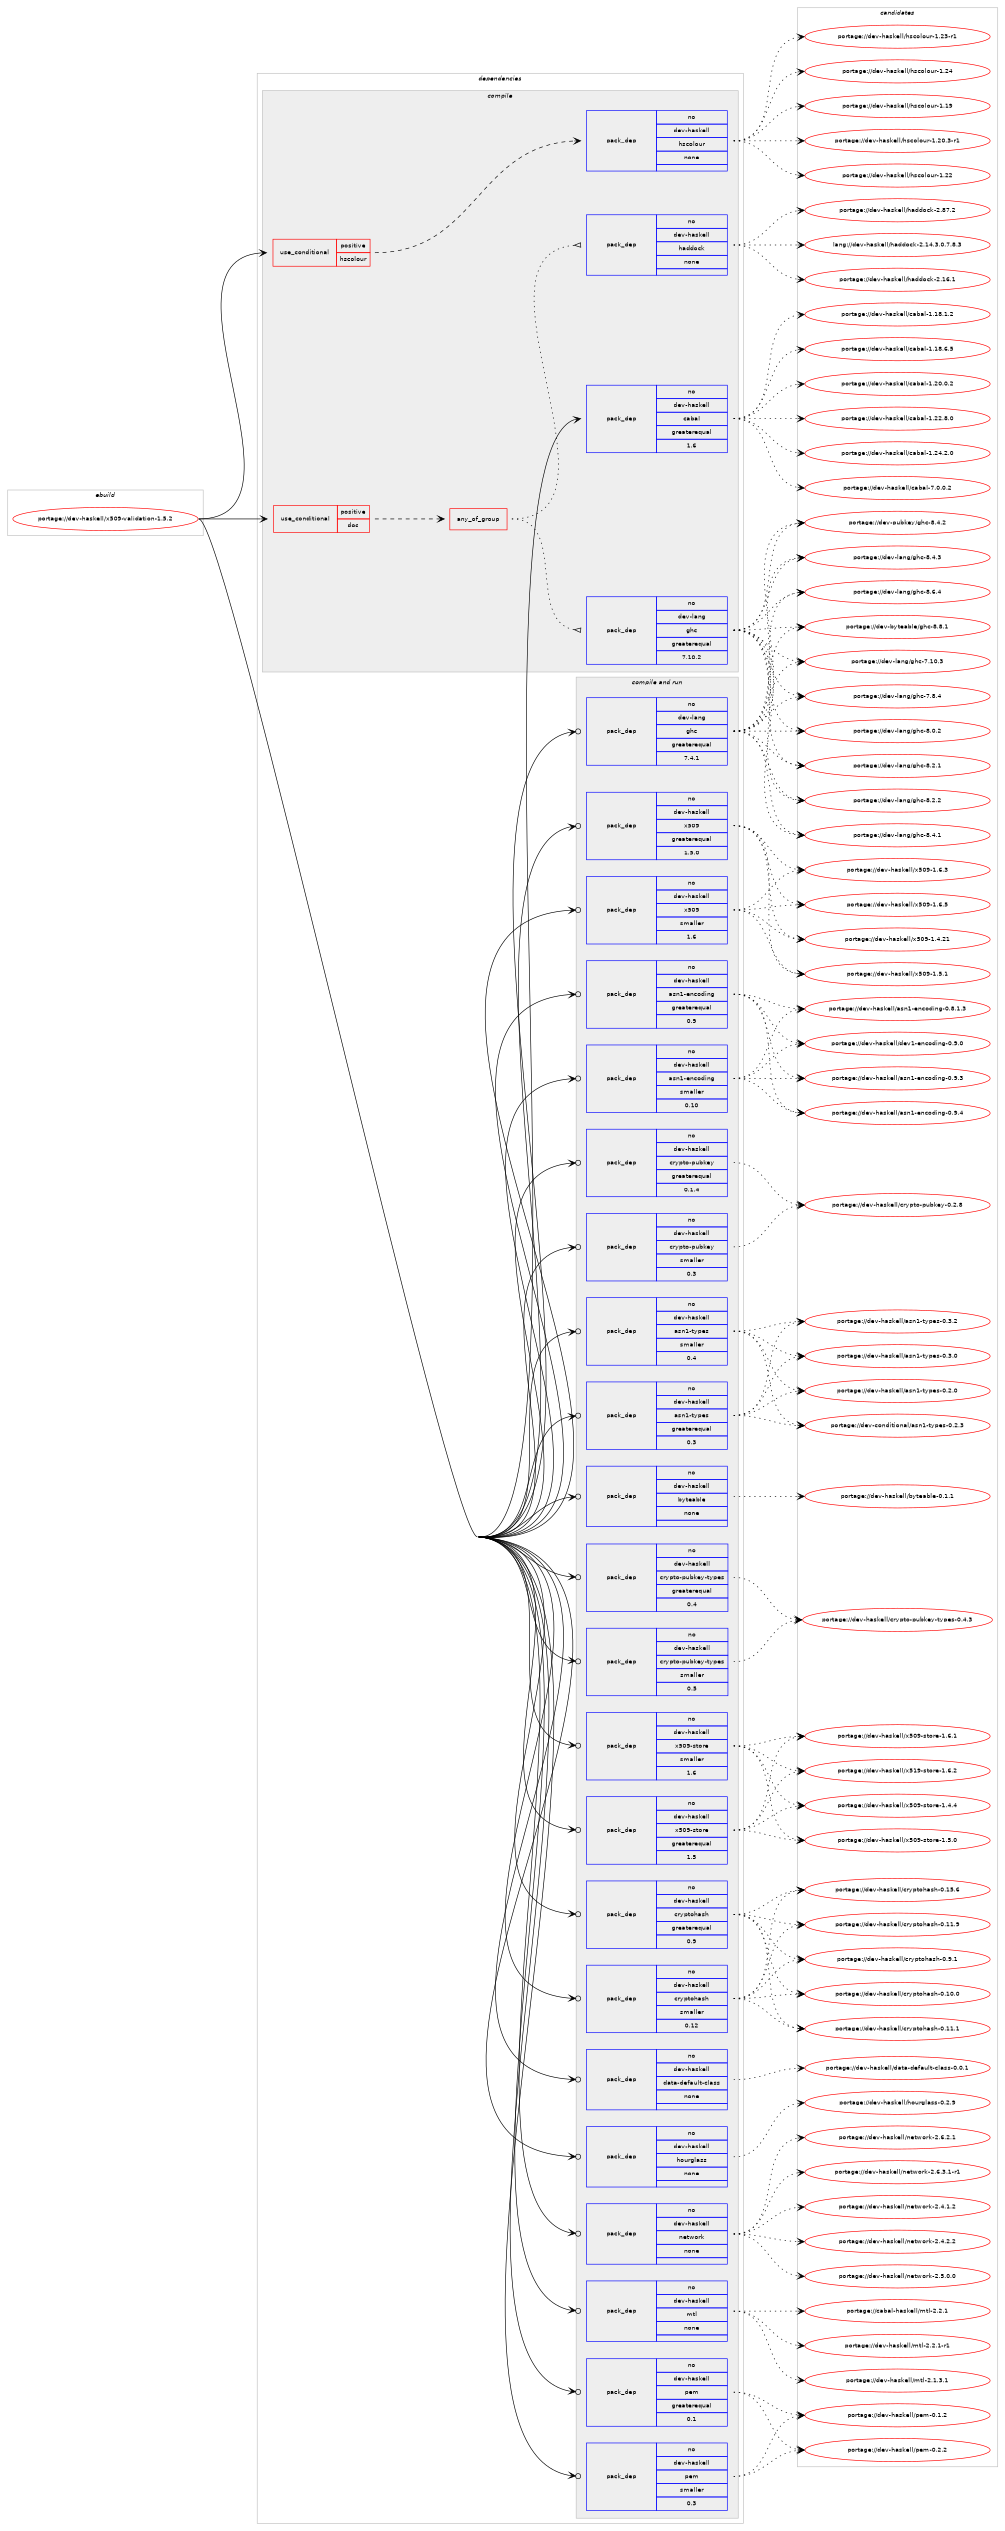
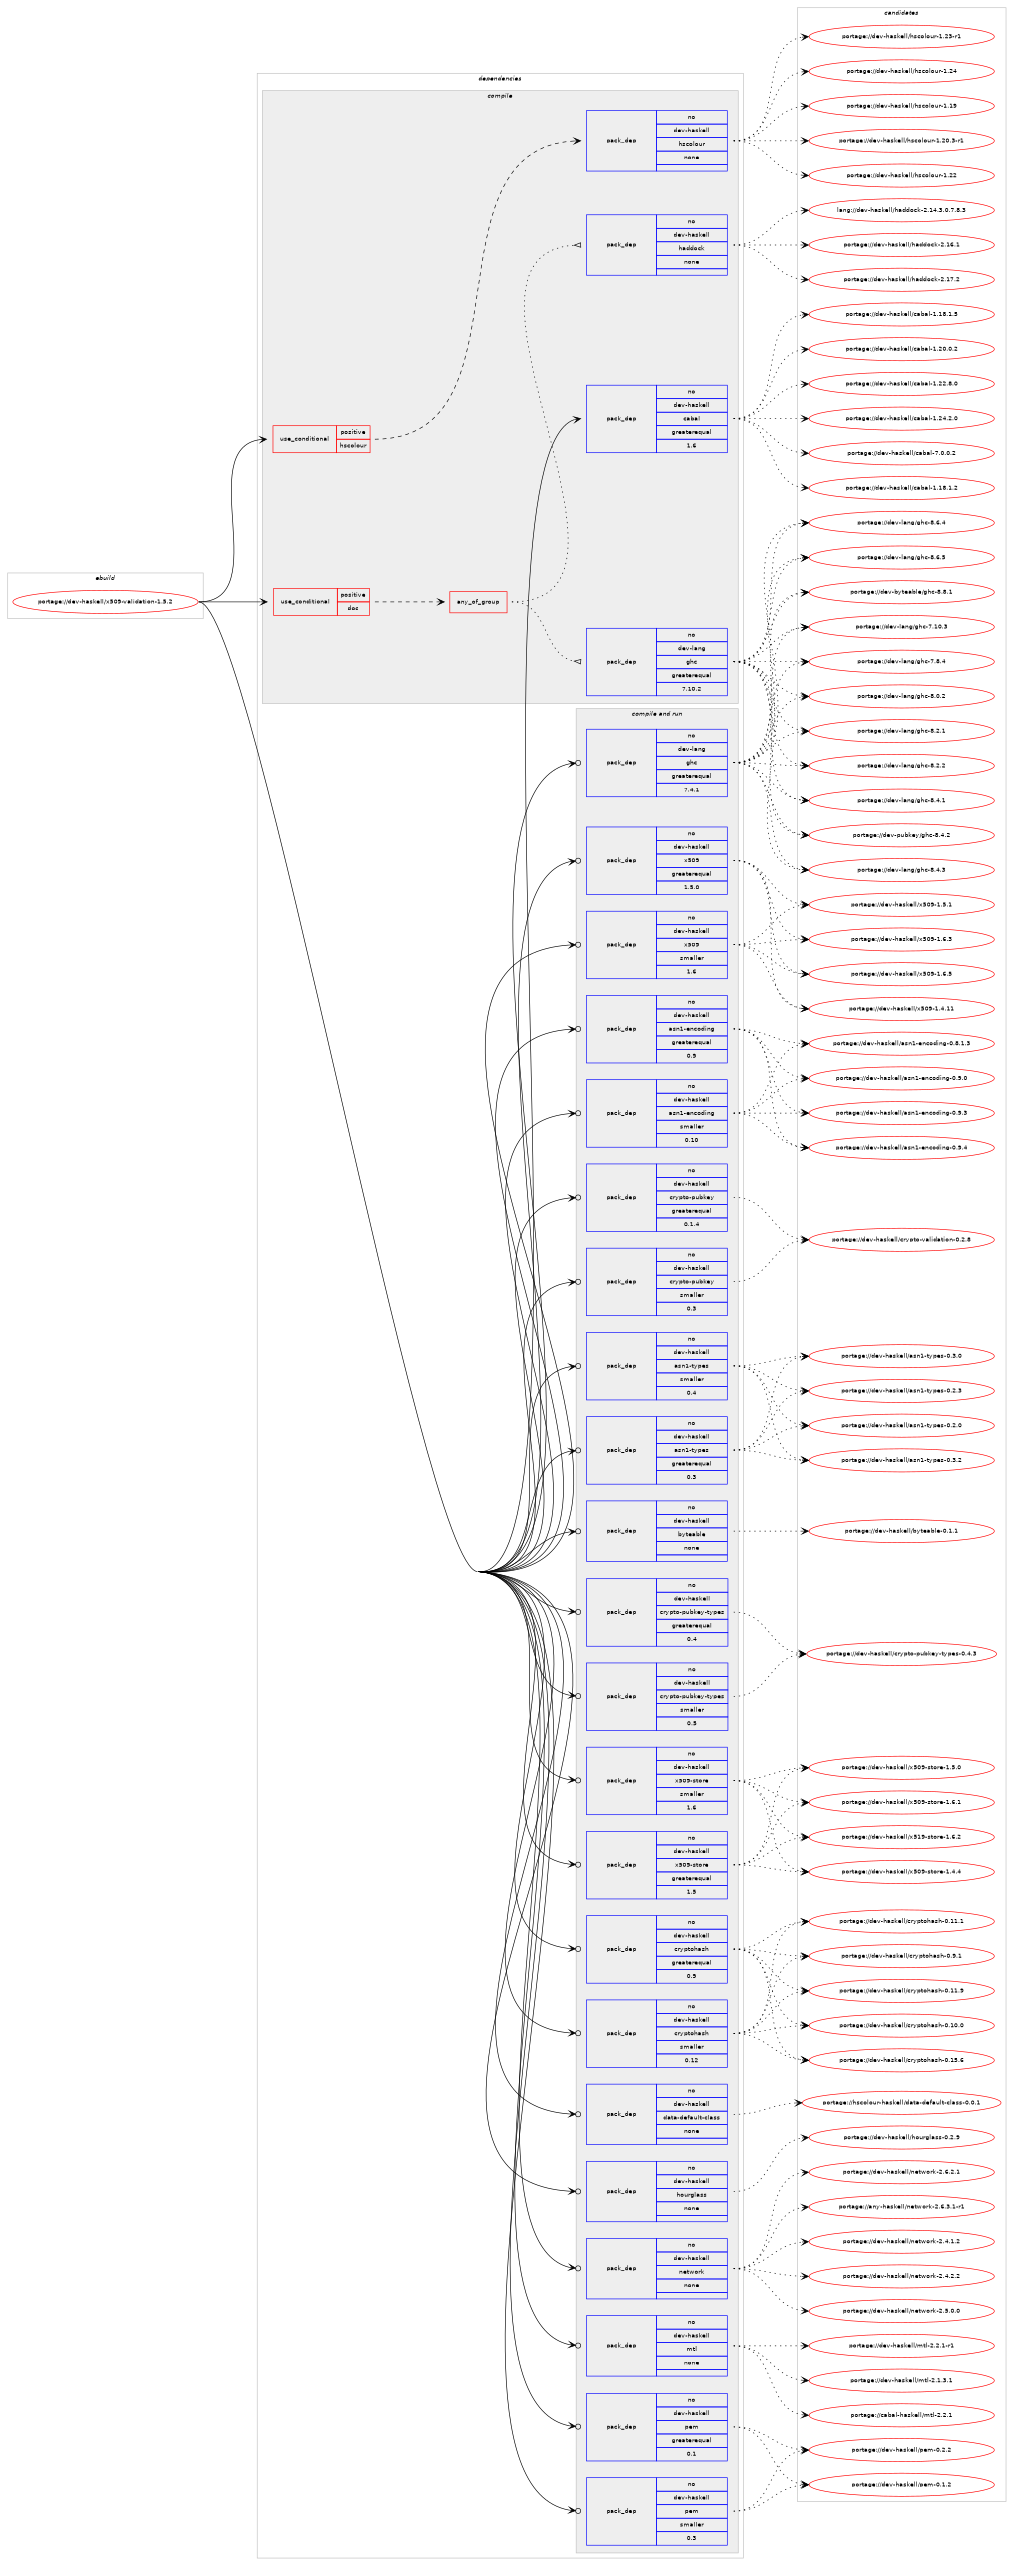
node "portage://dev-haskell/haddock-2.87.2": label "portage://dev-haskell/haddock-2.87.2" -> "portage://dev-haskell/haddock-2.17.2"
node "portage://dev-haskell/cabal-1.18.6.5": label "portage://dev-haskell/cabal-1.18.6.5" -> "portage://dev-haskell/cabal-1.18.1.5"
node "portage://dev-lang/ghc-8.6.5": added
node "portage://dev-haskell/x509-1.4.21": label "portage://dev-haskell/x509-1.4.21" -> "portage://dev-haskell/x509-1.4.11"
node "portage://dev-haskell/dev1-encoding-0.9.0": label "portage://dev-haskell/dev1-encoding-0.9.0" -> "portage://dev-haskell/asn1-encoding-0.9.0"
node "portage://dev-haskell/crypto-pubkey-0.2.8": label "portage://dev-haskell/crypto-pubkey-0.2.8" -> "portage://dev-haskell/crypto-validation-0.2.8"
node "portage://dev-conditional/asn1-types-0.2.3": label "portage://dev-conditional/asn1-types-0.2.3" -> "portage://dev-haskell/asn1-types-0.2.3"
node "portage://dev-haskell/data-default-class-0.0.1": label "portage://dev-haskell/data-default-class-0.0.1" -> "portage://hscolour-haskell/data-default-class-0.0.1"
node "portage://dev-haskell/network-2.6.3.1-r1": label "portage://dev-haskell/network-2.6.3.1-r1" -> "portage://any-haskell/network-2.6.3.1-r1"
